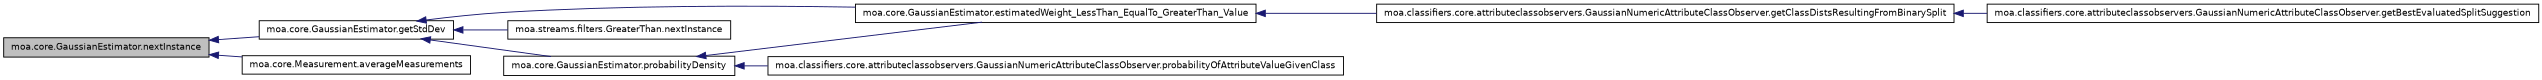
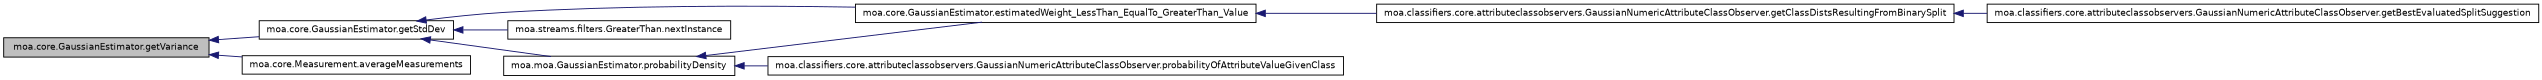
node "moa.core.GaussianEstimator.nextInstance": label "moa.core.GaussianEstimator.nextInstance" -> "moa.core.GaussianEstimator.getVariance"
node "moa.core.GaussianEstimator.probabilityDensity": label "moa.core.GaussianEstimator.probabilityDensity" -> "moa.moa.GaussianEstimator.probabilityDensity"
